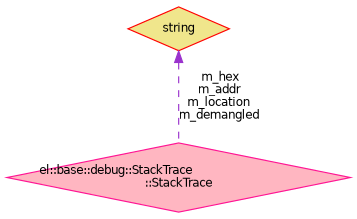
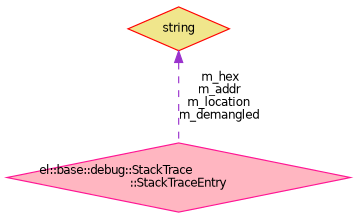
node "el::base::debug::StackTrace ::StackTrace": label "el::base::debug::StackTrace ::StackTrace" -> "el::base::debug::StackTrace ::StackTraceEntry"
